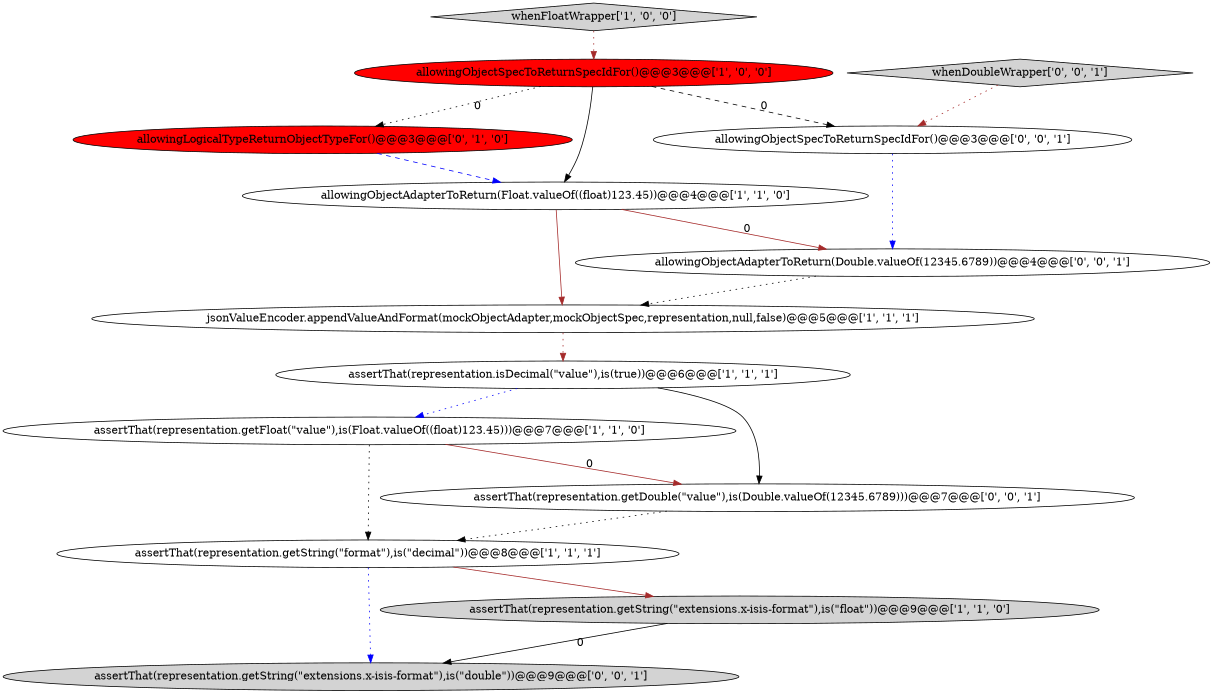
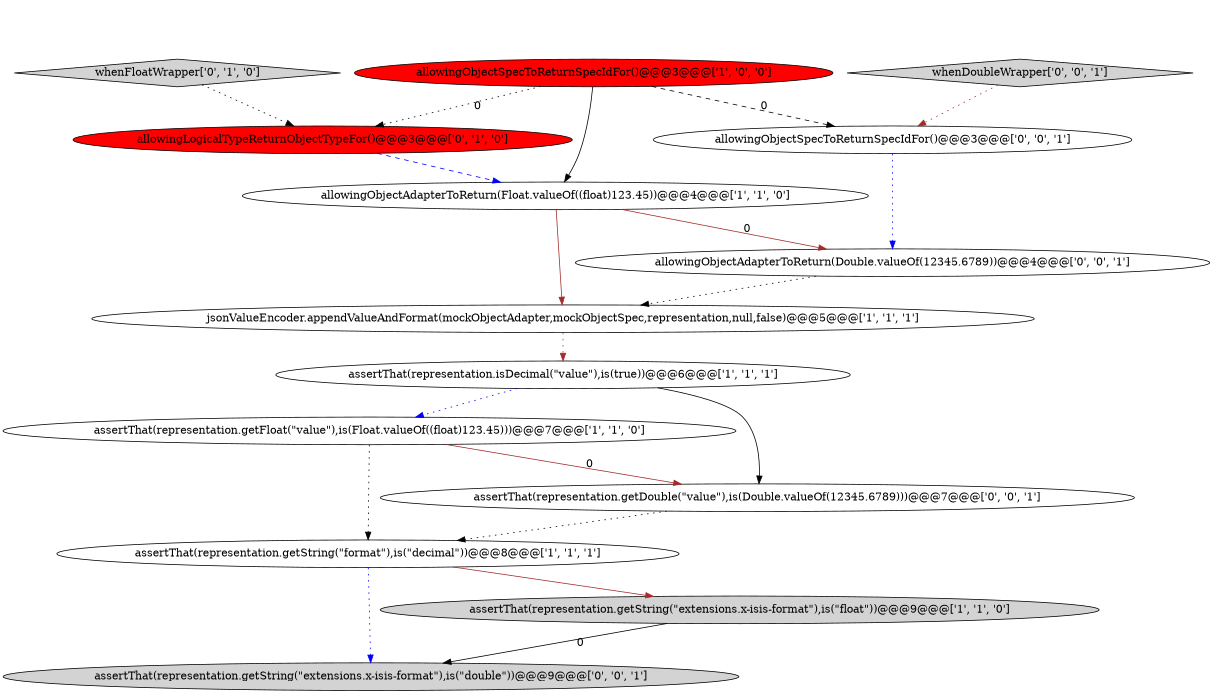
node "whenFloatWrapper['1', '0', '0']": removed
node "whenFloatWrapper['0', '1', '0']": added
